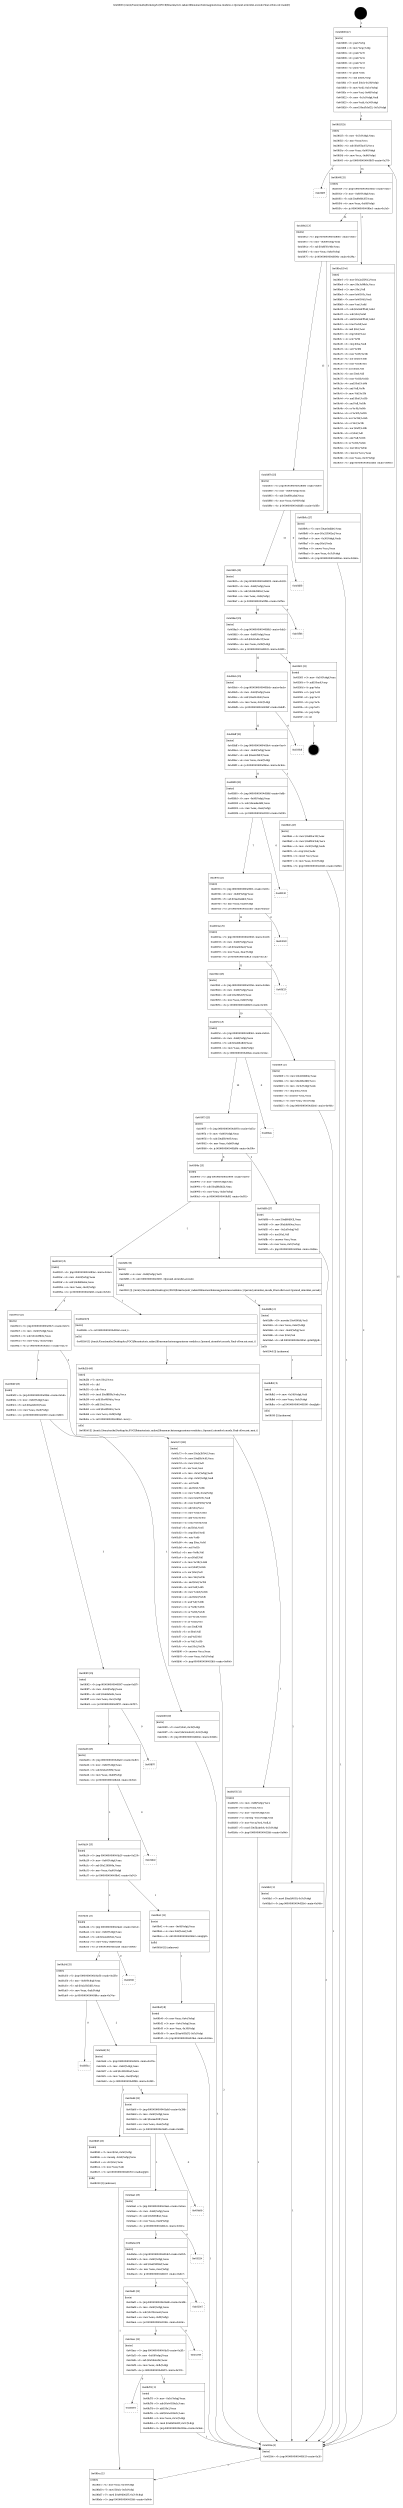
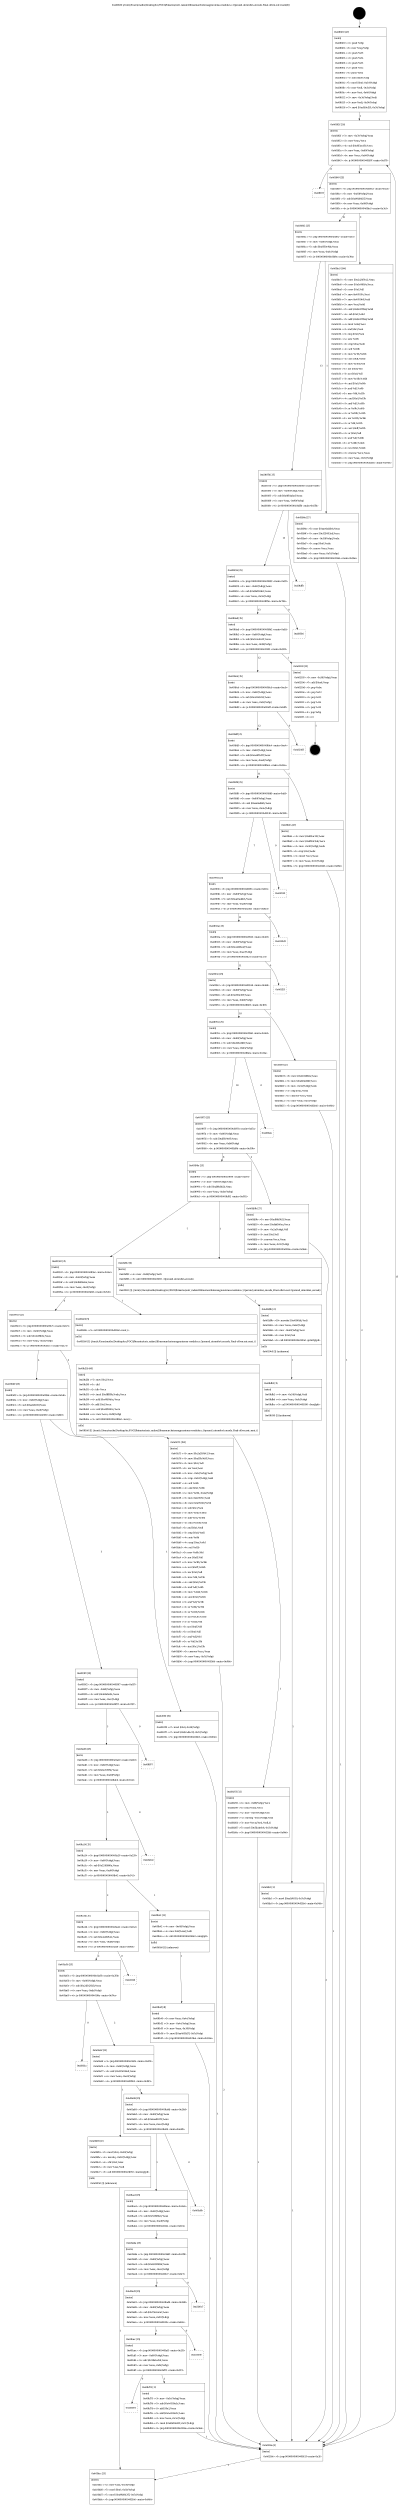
node "0x402124": removed
